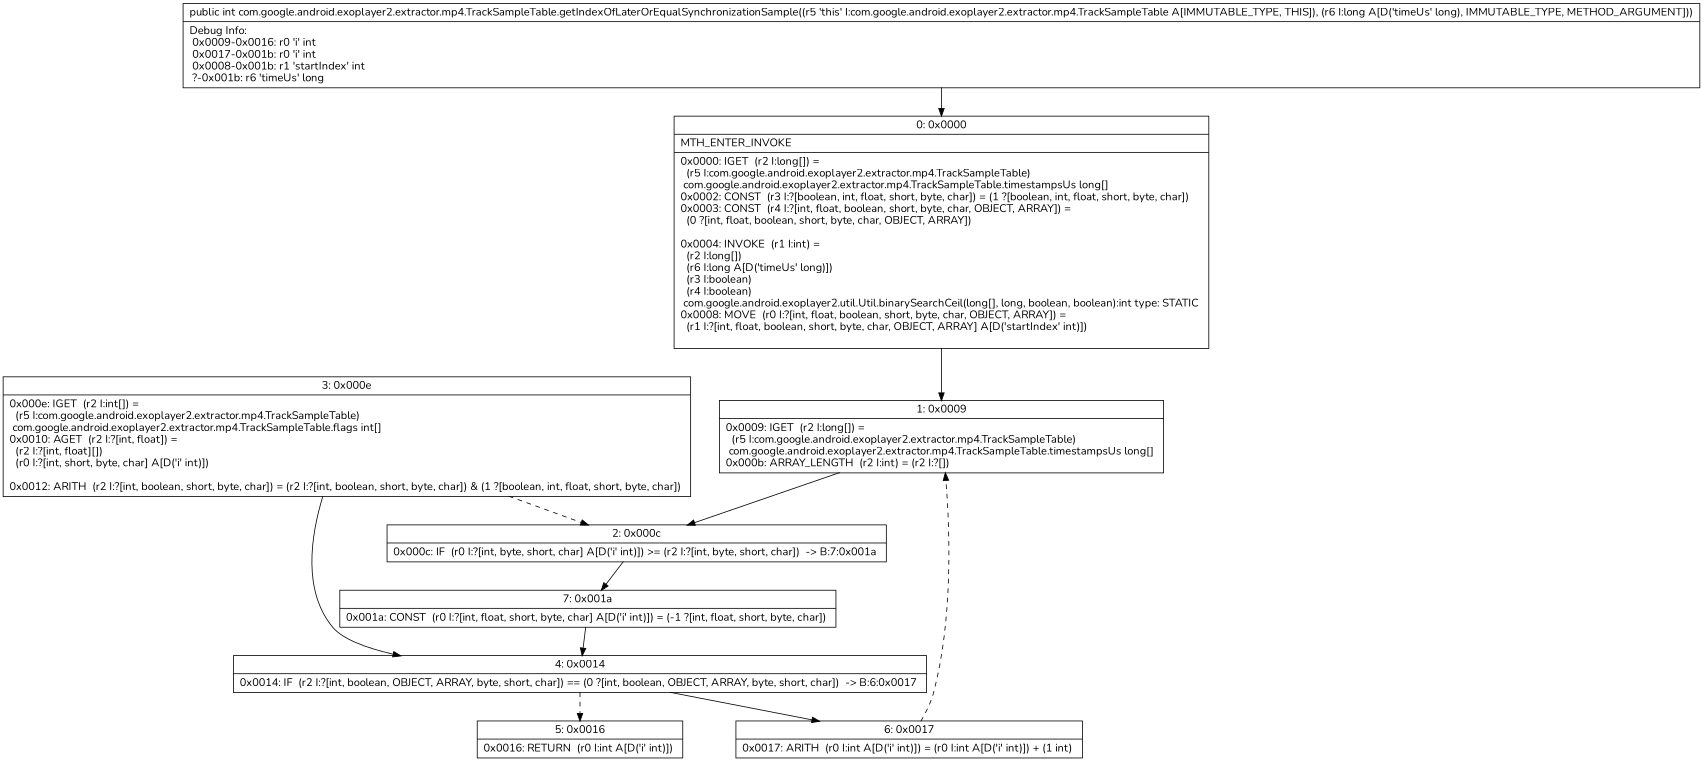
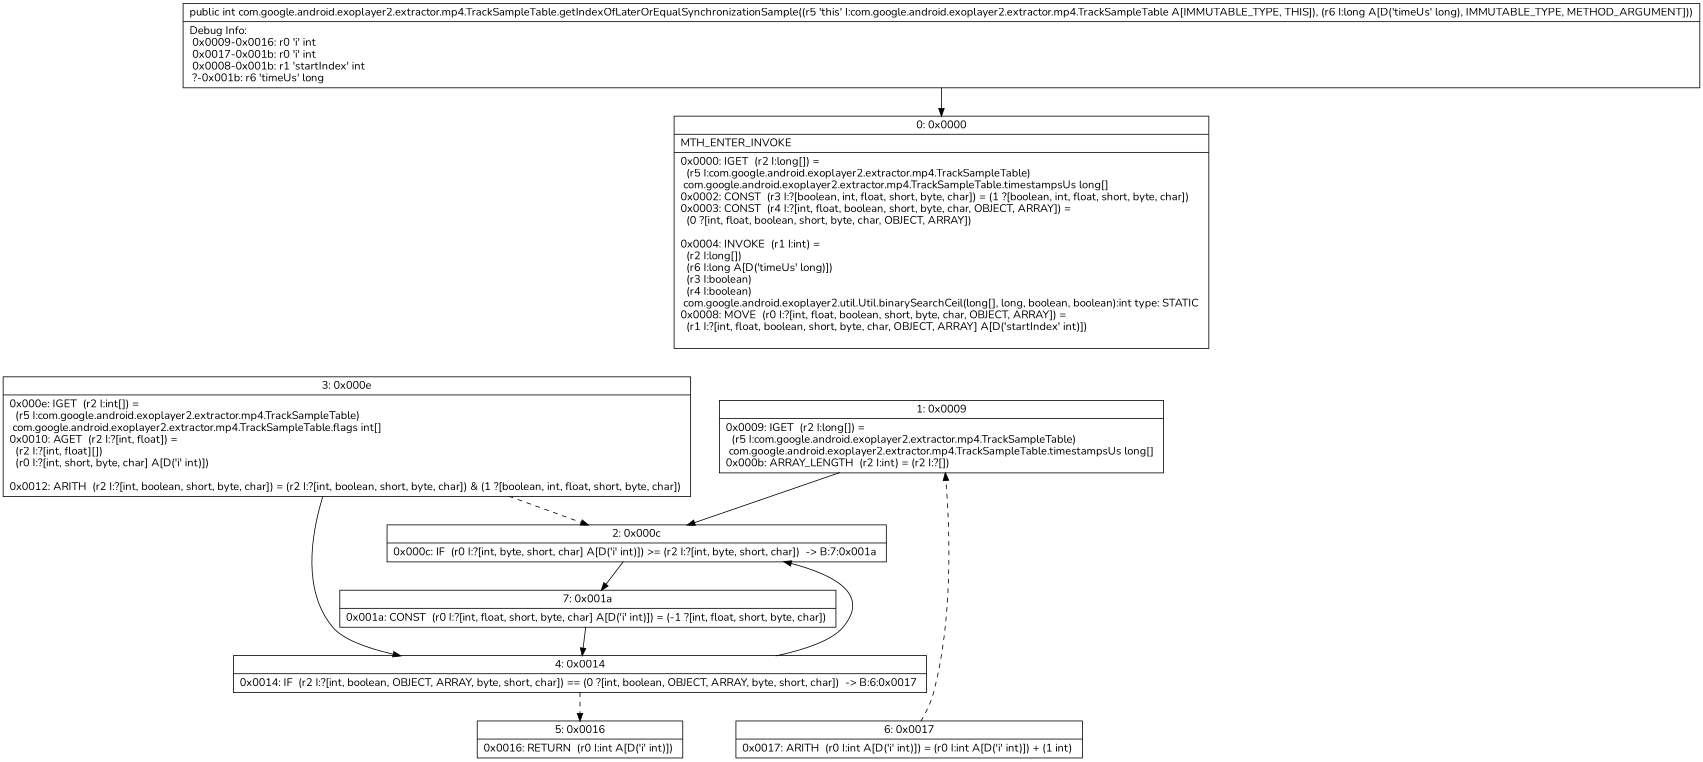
edge "0: 0x0000" -> "1: 0x0009": removed
edge "4: 0x0014" -> "6: 0x0017": now "4: 0x0014" -> "2: 0x000c"
